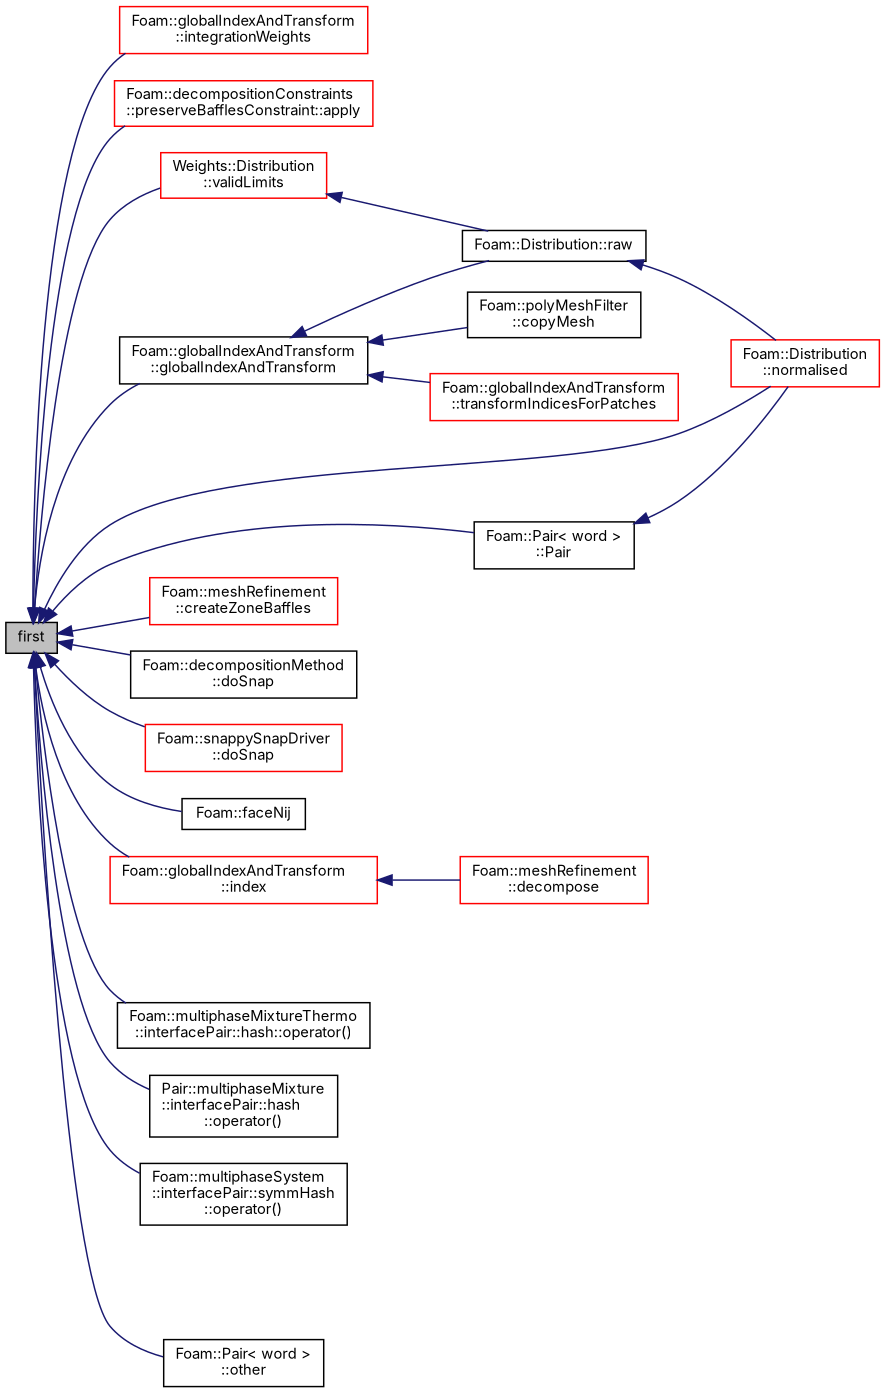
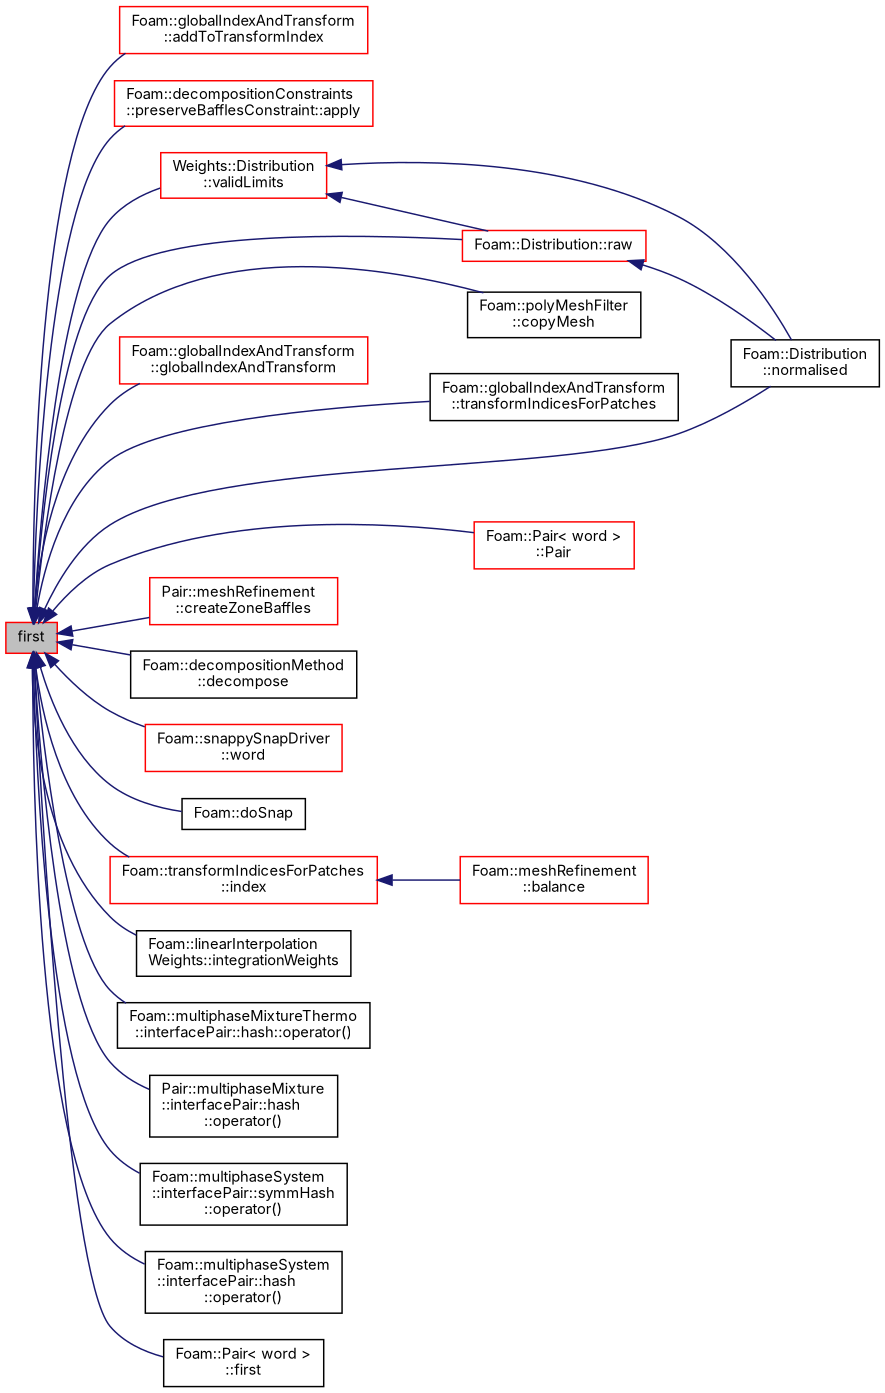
node "Foam::globalIndexAndTransform ::integrationWeights": label "Foam::globalIndexAndTransform ::integrationWeights" -> "Foam::globalIndexAndTransform ::addToTransformIndex"
node "Foam::Distribution::raw": color black -> red
edge "Foam::Distribution::raw" -> "Foam::globalIndexAndTransform ::globalIndexAndTransform": now "Foam::Distribution::raw" -> "first"
edge "Foam::polyMeshFilter ::copyMesh" -> "Foam::globalIndexAndTransform ::globalIndexAndTransform": now "Foam::polyMeshFilter ::copyMesh" -> "first"
node "Foam::globalIndexAndTransform ::globalIndexAndTransform": color black -> red
node "Foam::Distribution ::normalised": color red -> black
edge "Foam::globalIndexAndTransform ::transformIndicesForPatches" -> "Foam::globalIndexAndTransform ::globalIndexAndTransform": now "Foam::globalIndexAndTransform ::transformIndicesForPatches" -> "first"
node "Foam::globalIndexAndTransform ::transformIndicesForPatches": color red -> black
edge "Foam::Distribution ::normalised" -> "Foam::Pair< word > ::Pair": now "Foam::Distribution ::normalised" -> "Weights::Distribution ::validLimits"
node "Foam::Pair< word > ::Pair": color black -> red
node "Foam::meshRefinement ::createZoneBaffles": label "Foam::meshRefinement ::createZoneBaffles" -> "Pair::meshRefinement ::createZoneBaffles"
node "first": color black -> red
node "Foam::decompositionMethod ::doSnap": label "Foam::decompositionMethod ::doSnap" -> "Foam::decompositionMethod ::decompose"
node "Foam::snappySnapDriver ::doSnap": label "Foam::snappySnapDriver ::doSnap" -> "Foam::snappySnapDriver ::word"
node "Foam::faceNij": label "Foam::faceNij" -> "Foam::doSnap"
node "Foam::globalIndexAndTransform ::index": label "Foam::globalIndexAndTransform ::index" -> "Foam::transformIndicesForPatches ::index"
node "Foam::meshRefinement ::decompose": label "Foam::meshRefinement ::decompose" -> "Foam::meshRefinement ::balance"
node "Foam::linearInterpolation Weights::integrationWeights": added
node "Foam::multiphaseSystem ::interfacePair::hash ::operator()": added
node "Foam::Pair< word > ::other": label "Foam::Pair< word > ::other" -> "Foam::Pair< word > ::first"
